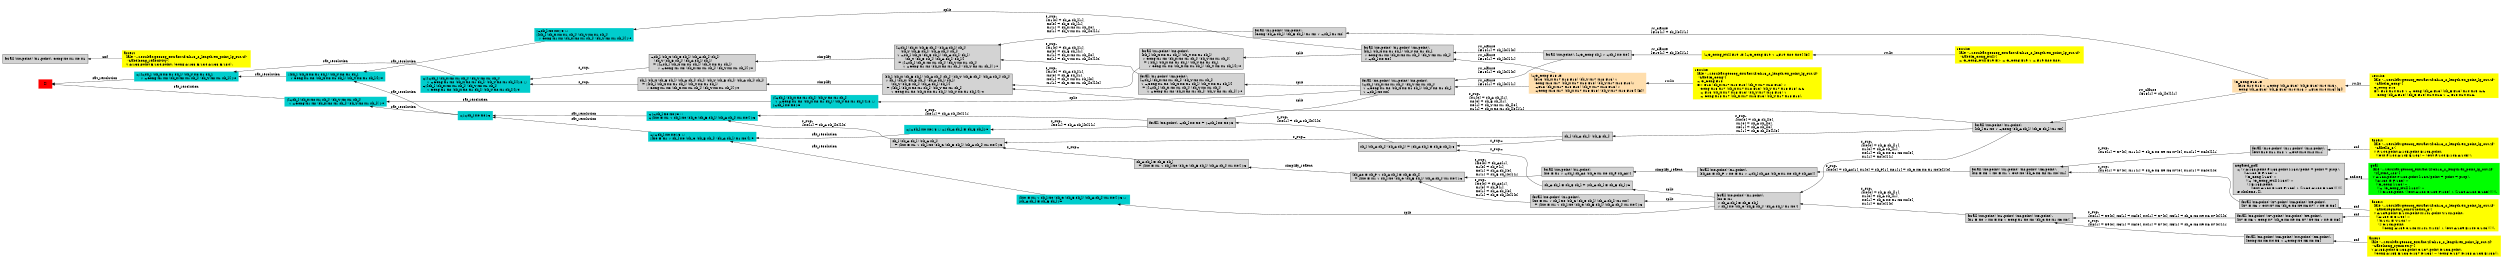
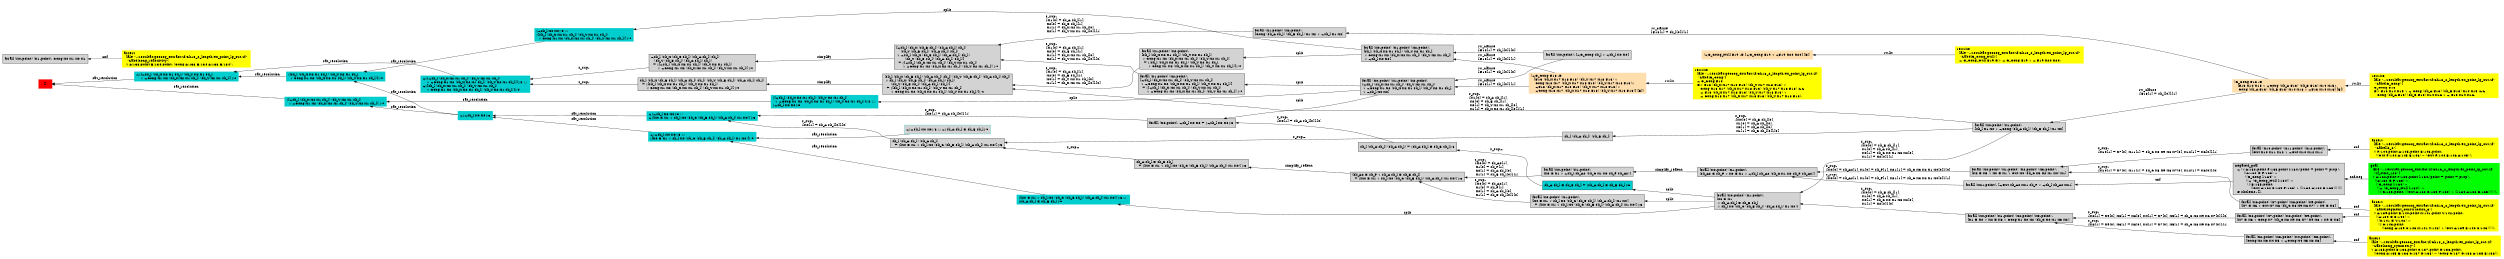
edge "(¬Q_Cong_Null F19 := [¬Q_Cong F19 ∨ ¬F19 X20 X20] [B])" -> "forall (X0:point). [¬Q_Cong sk_l ∨ ¬sk_l X0 X0]": removed, label "rw_clause {F19[1] → sk_l[0]}[1]"
node "(¬Q_Cong_Null F19 := [¬Q_Cong F19 ∨ ¬F19 X20 X20] [B])": fillcolor yellow -> navajowhite
edge "forall (X0:point). ¬sk_l X0 X0 ← ⟦¬sk_l X0 X0⟧/3" -> "¬⟦¬sk_l X0 X0⟧/3 ⊔ ¬⟦sk_A sk_l = sk_B sk_l⟧/6": removed, label "s_sup- {X0[1] → sk_A sk_l[0]}[1]"
node "¬⟦¬sk_l X0 X0⟧/3 ⊔ ¬⟦sk_A sk_l = sk_B sk_l⟧/6": fillcolor cyan3 -> lightgrey
edge "sk_l (sk_A sk_l) (sk_B sk_l)" -> "sk_l (sk_A sk_l) (sk_A sk_l) ← ⟦sk_A sk_l = sk_B sk_l⟧/6": removed, label "s_sup+"
node "sk_A sk_l = sk_B sk_l ← ⟦sk_A sk_l = sk_B sk_l⟧/6": fillcolor lightgrey -> cyan3
node "forall (X21:point). [¬Out sk_A2 X21 sk_P ∨ ¬sk_l sk_A2 X21]": added
